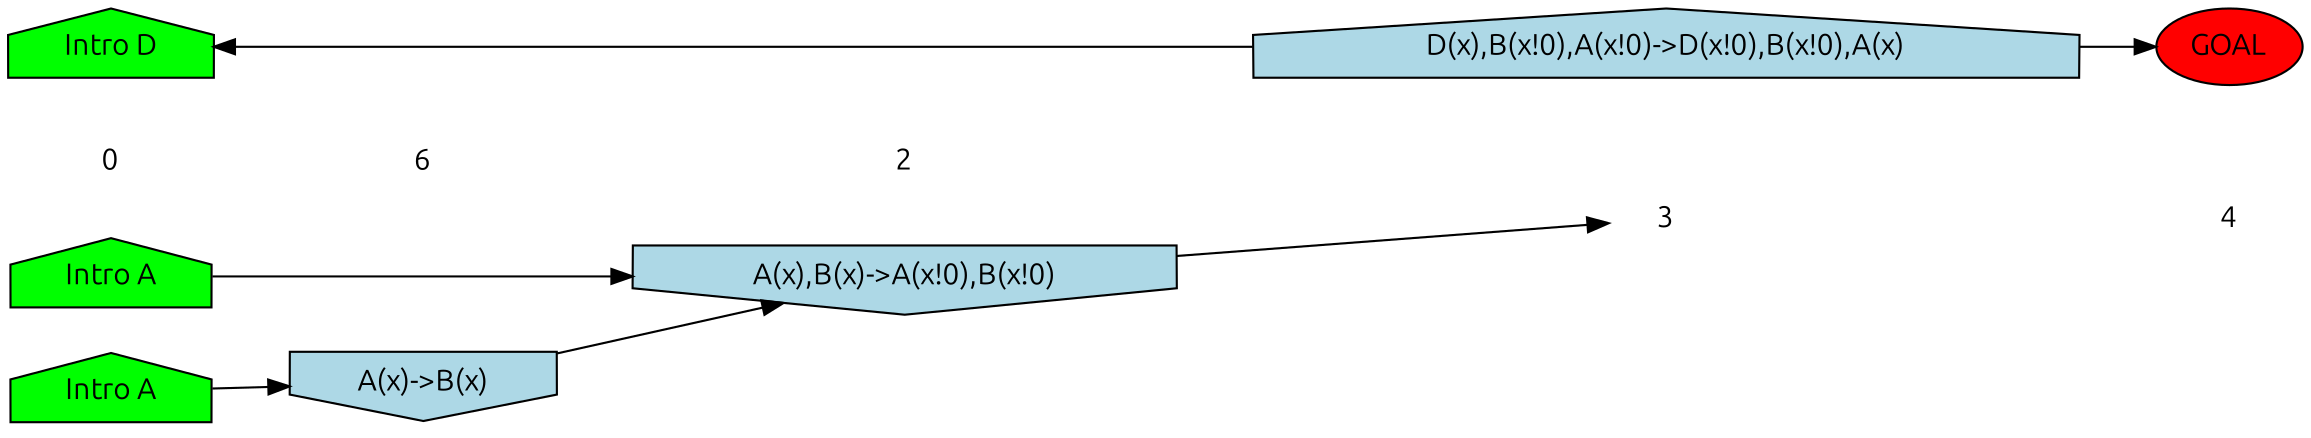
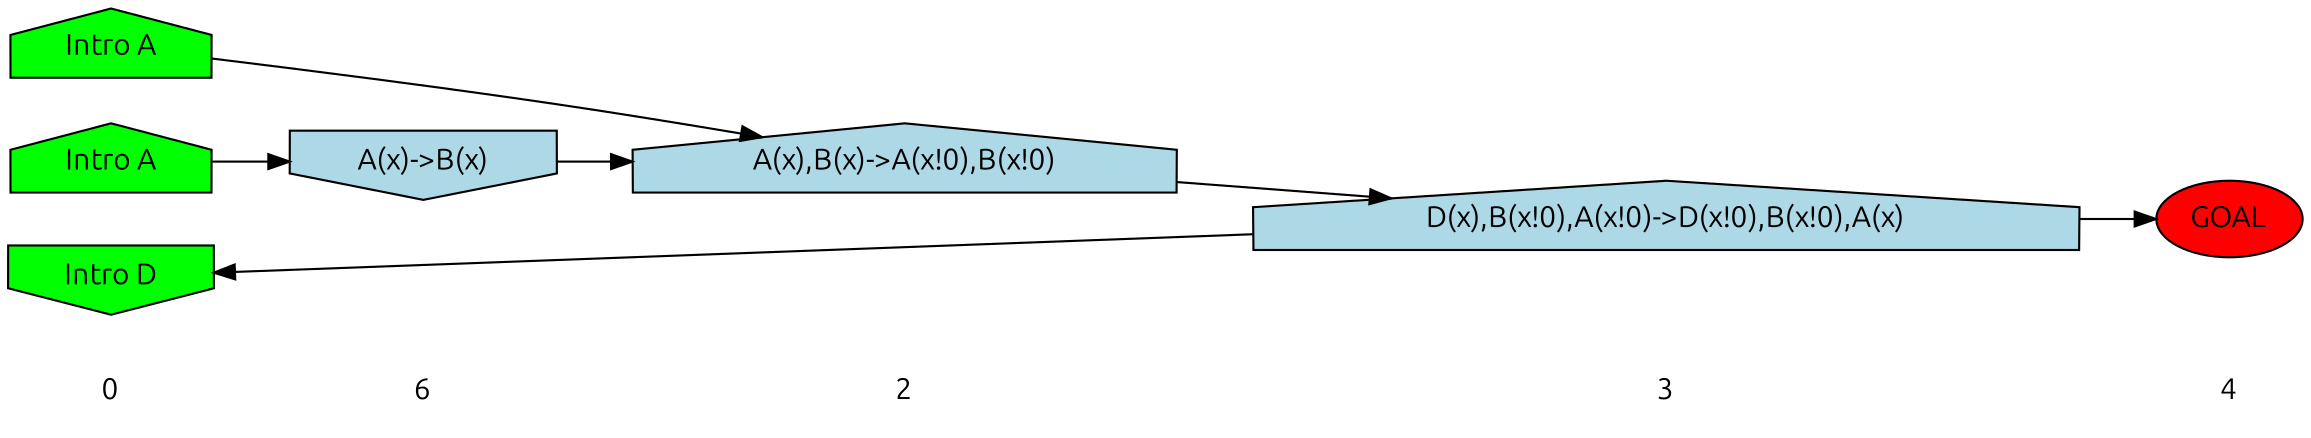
node "Intro D": shape house -> invhouse
edge "A(x),B(x)->A(x!0),B(x!0)" -> "3": now "A(x),B(x)->A(x!0),B(x!0)" -> "D(x),B(x!0),A(x!0)->D(x!0),B(x!0),A(x)"
node "A(x),B(x)->A(x!0),B(x!0)": shape invhouse -> house
